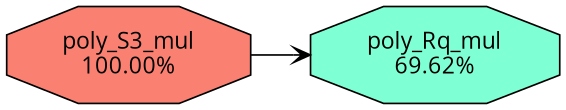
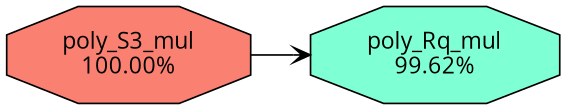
node "poly_Rq_mul 69.62%": label "poly_Rq_mul 69.62%" -> "poly_Rq_mul 99.62%"
